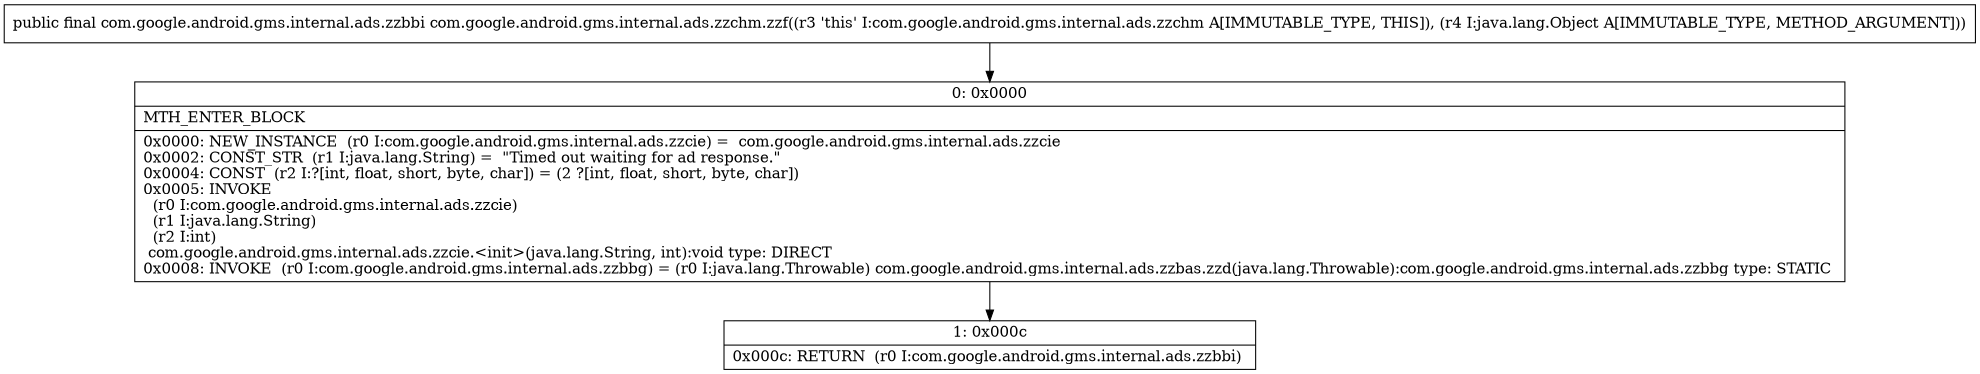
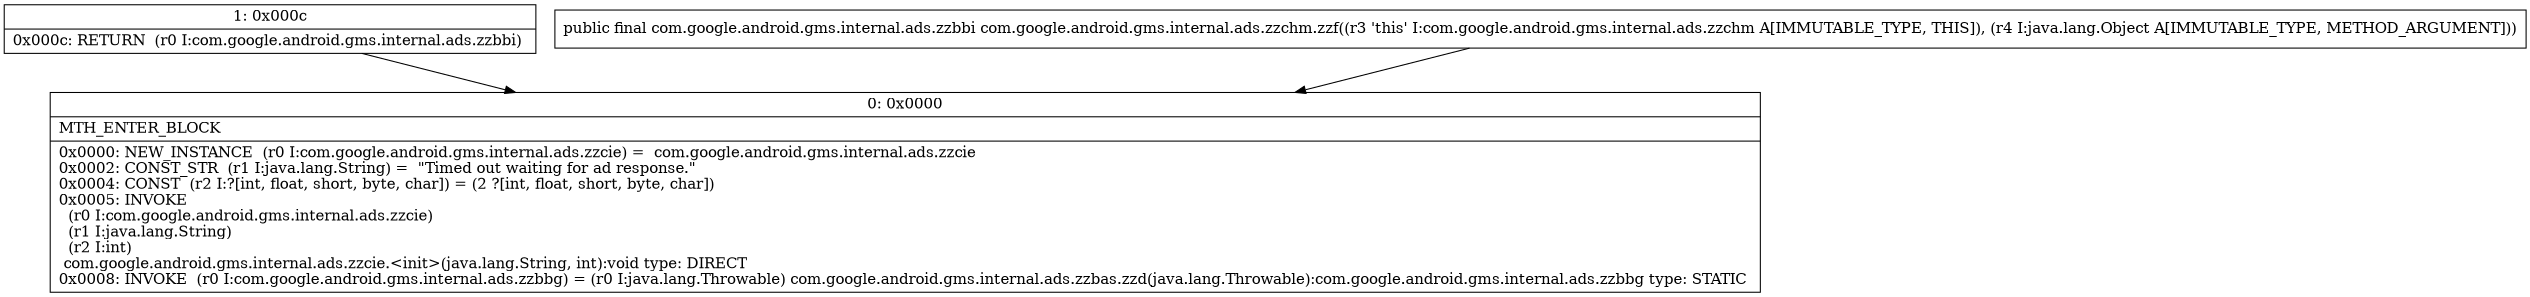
edge "0: 0x0000" -> "1: 0x000c": reversed
